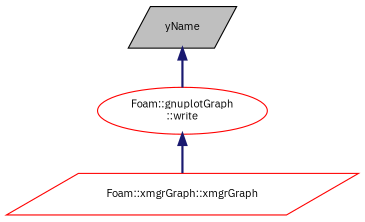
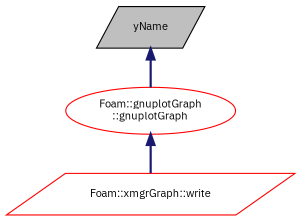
node "Foam::gnuplotGraph ::write": label "Foam::gnuplotGraph ::write" -> "Foam::gnuplotGraph ::gnuplotGraph"
node "Foam::xmgrGraph::xmgrGraph": label "Foam::xmgrGraph::xmgrGraph" -> "Foam::xmgrGraph::write"
